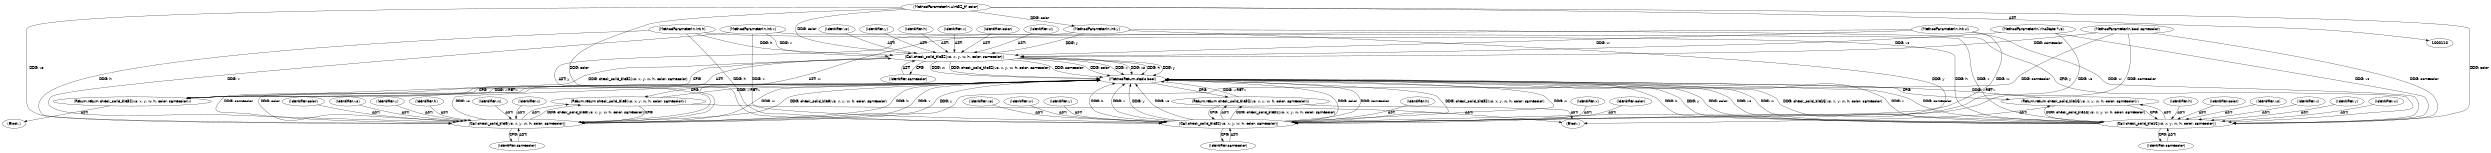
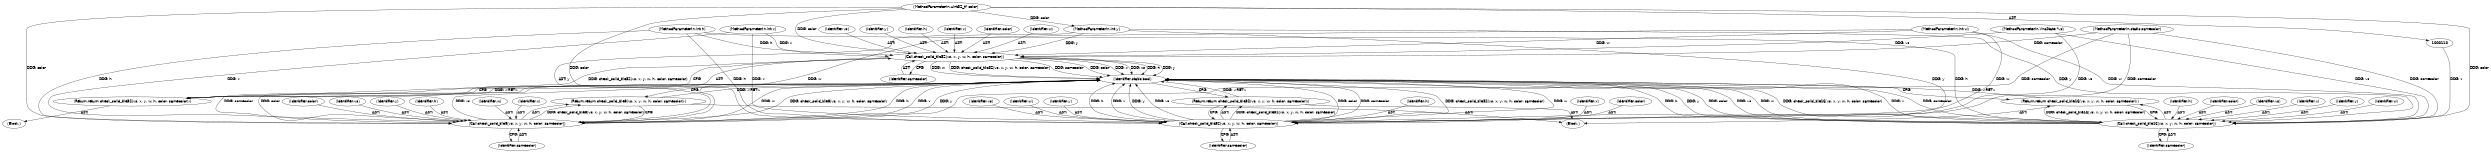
node "(MethodParameterIn,bool samecolor)": label "(MethodParameterIn,bool samecolor)" -> "(MethodParameterIn,static samecolor)"
edge "(MethodParameterIn,int x)" -> "(Call,check_solid_tile16(vs, x, y, w, h, color, samecolor))": now "1000110" -> "(Call,check_solid_tile16(vs, x, y, w, h, color, samecolor))"
edge "(MethodParameterIn,uint32_t* color)" -> "(Call,check_solid_tile8(vs, x, y, w, h, color, samecolor))": label "DDG: vs" -> "DDG: color"
edge "(MethodParameterIn,int w)" -> "(Call,check_solid_tile8(vs, x, y, w, h, color, samecolor))": label "AST: w" -> "DDG: w"
node "(MethodReturn,static bool)": label "(MethodReturn,static bool)" -> "(Identifier,static bool)"
edge "(MethodParameterIn,int y)" -> "(Call,check_solid_tile16(vs, x, y, w, h, color, samecolor))": label "CFG: y" -> "DDG: y"
